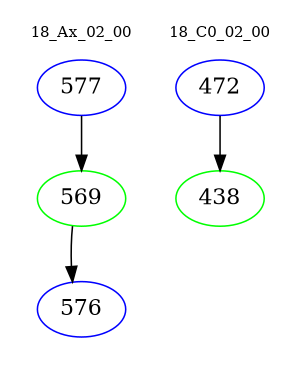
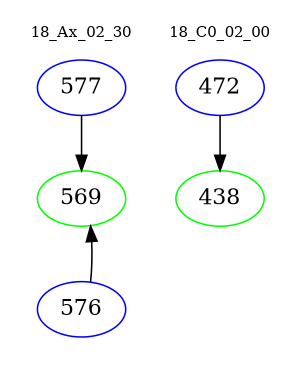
cluster "18_Ax_02_00": label "18_Ax_02_00" -> "18_Ax_02_30"
edge "569" -> "576": reversed
